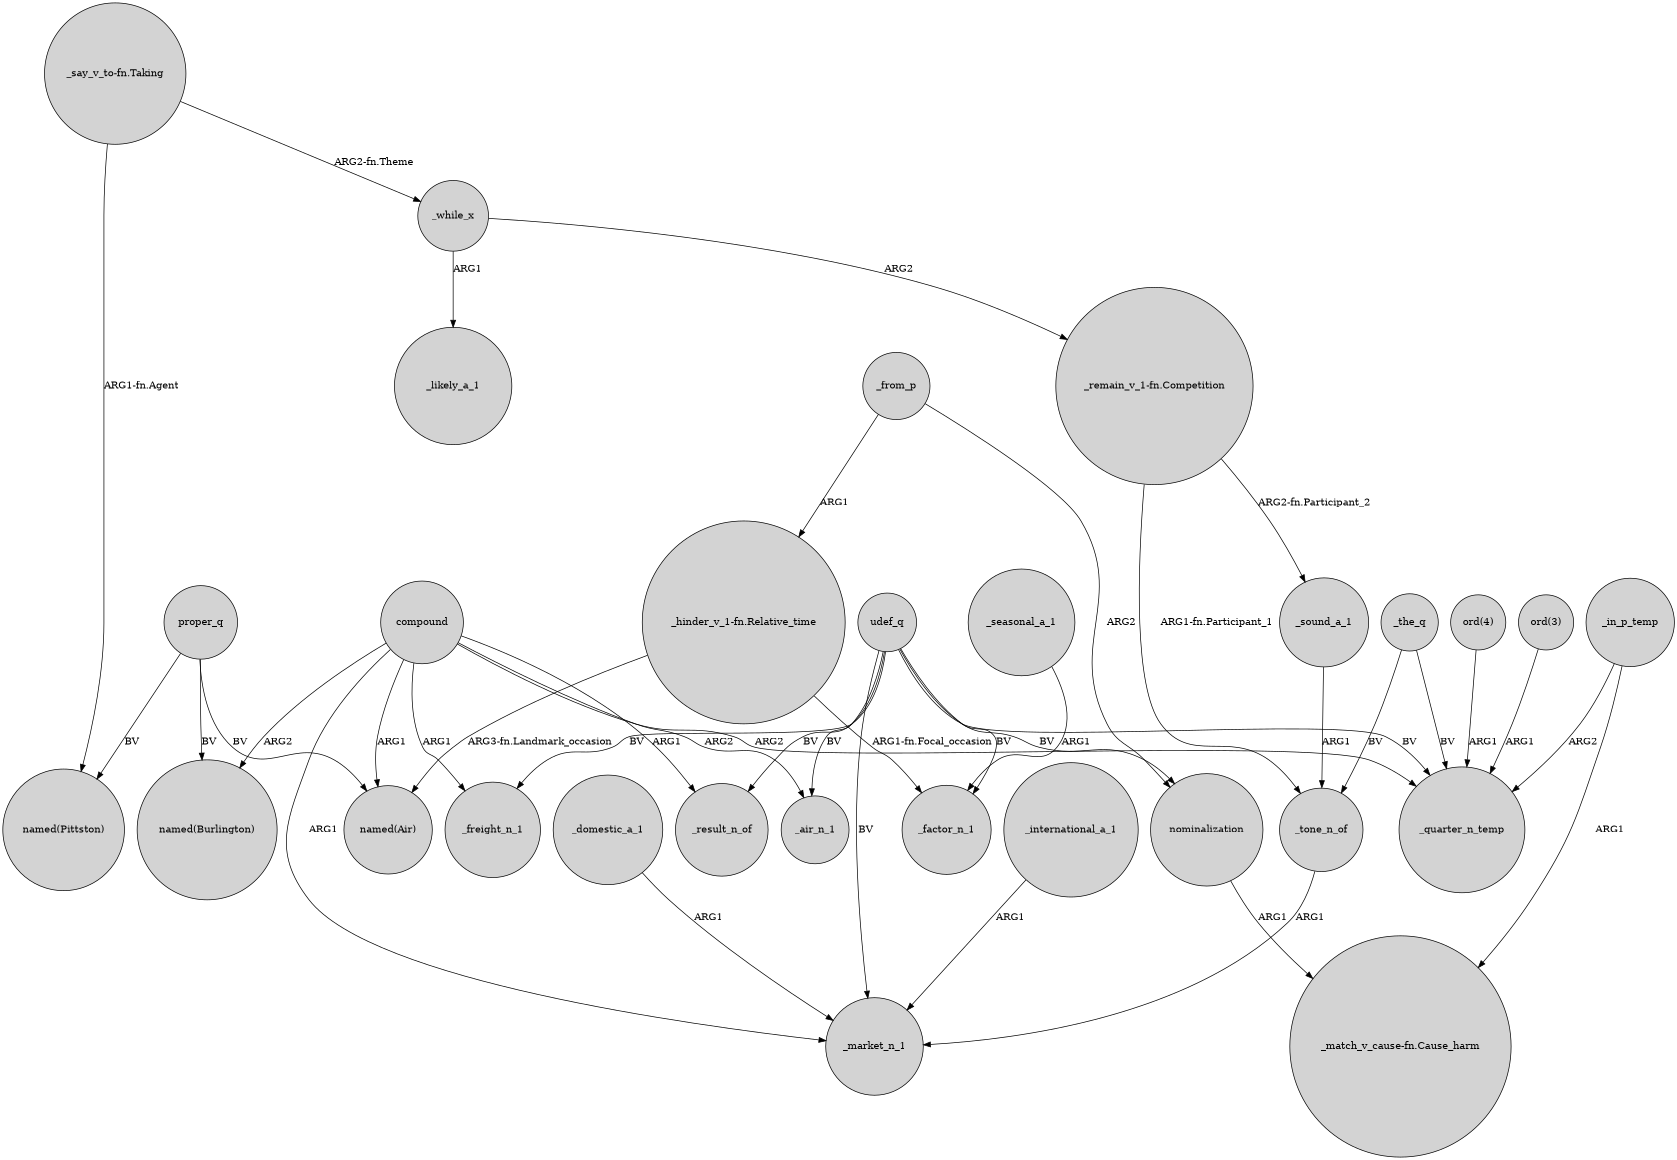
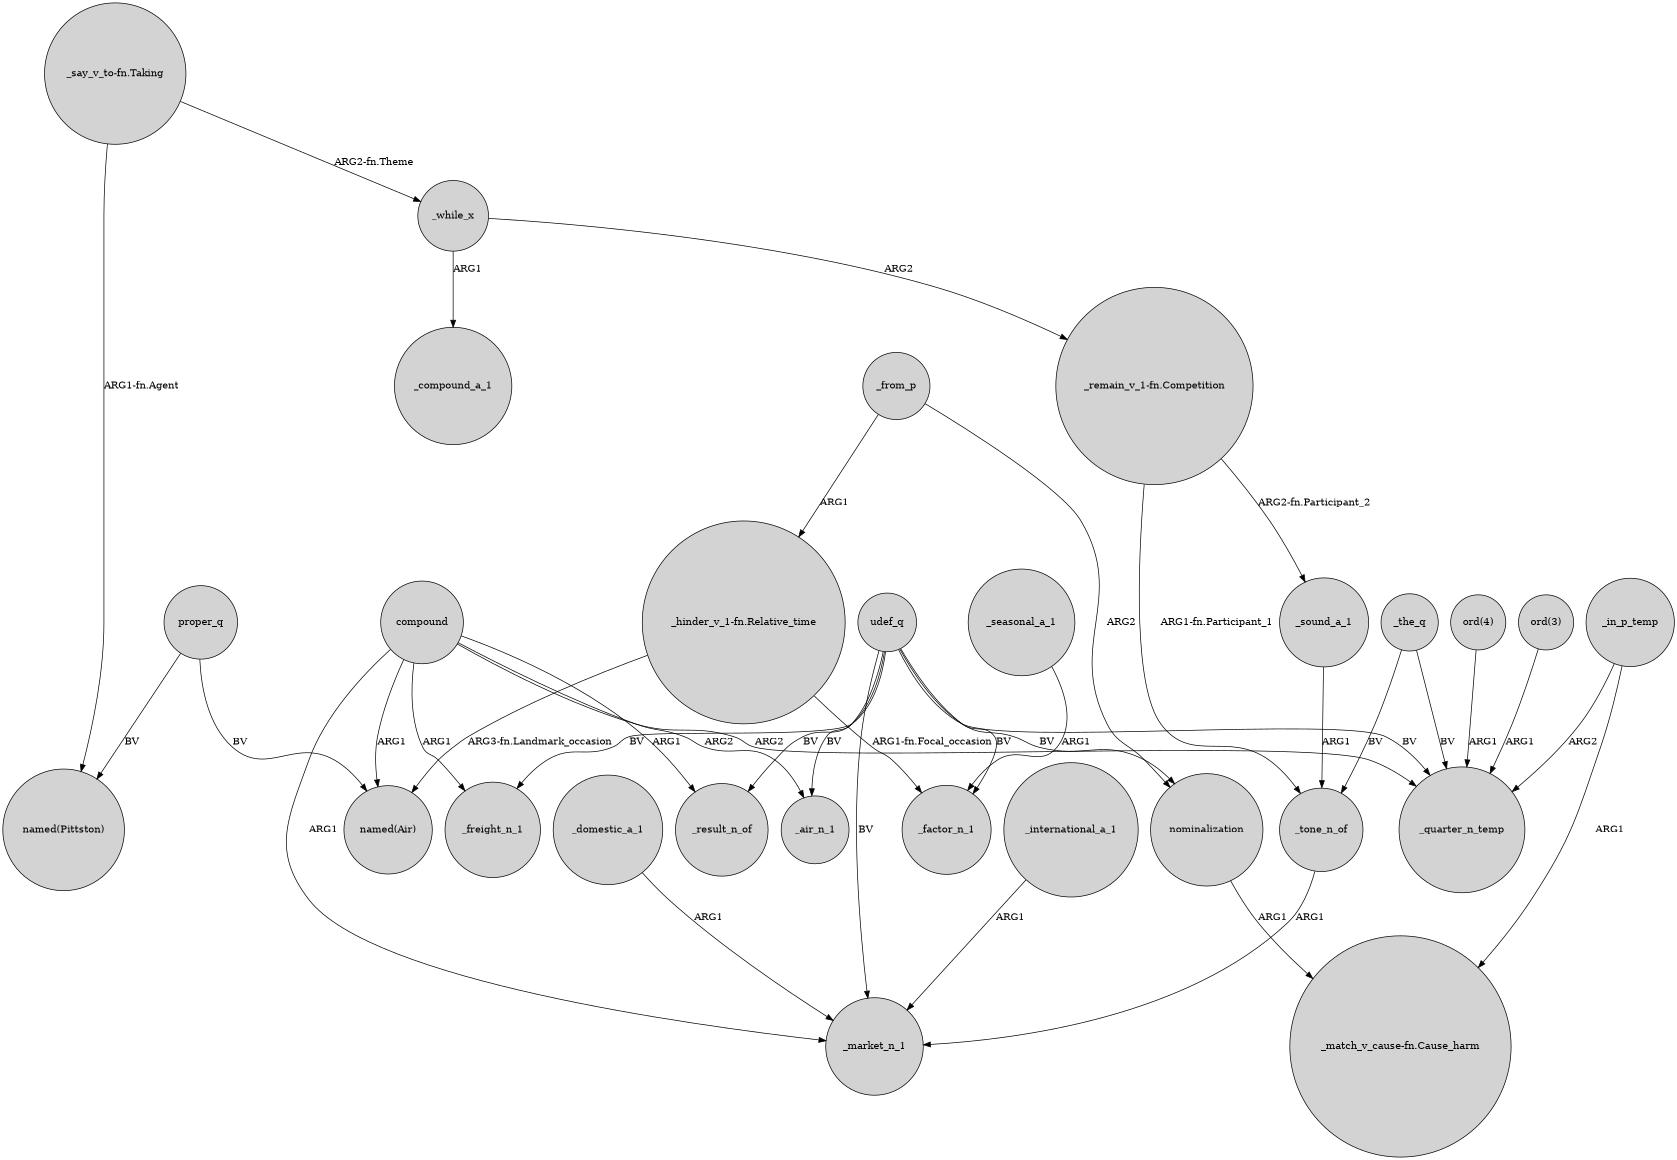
node "_likely_a_1": label "_likely_a_1" -> "_compound_a_1"
node "named(Burlington)": removed
